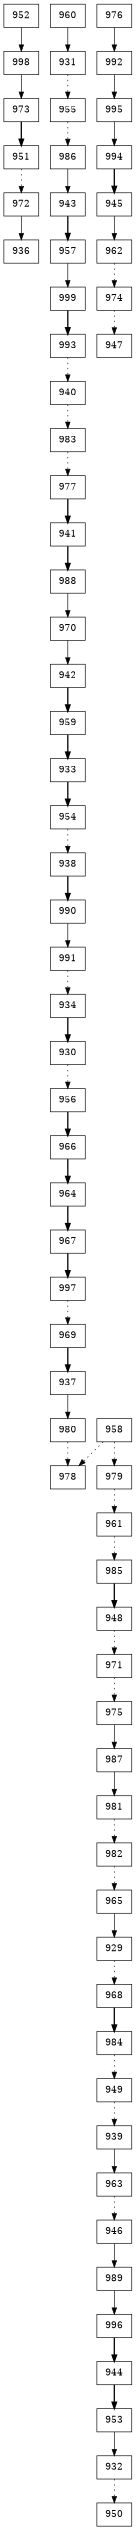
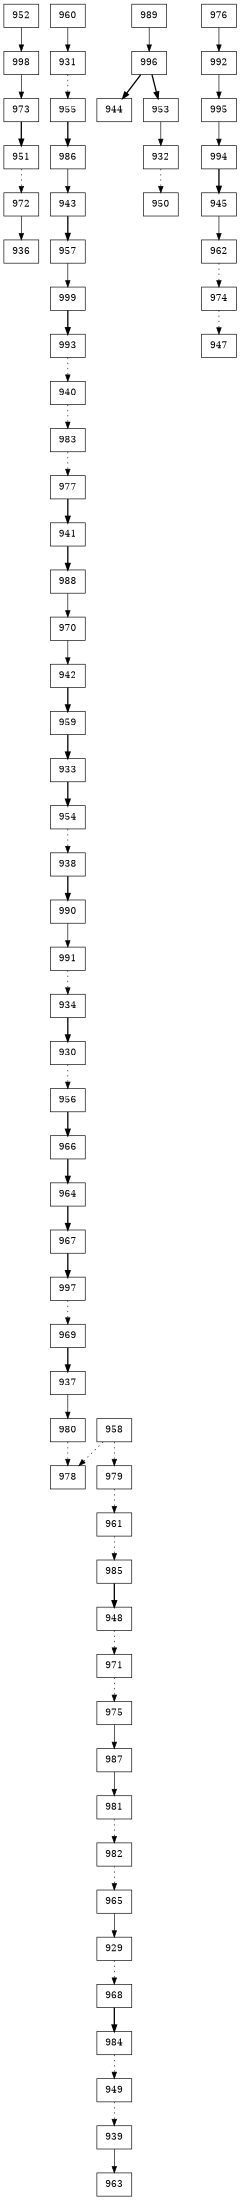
edge "955" -> "986": style dotted -> bold
node "946": removed
edge "944" -> "953": now "996" -> "953"
